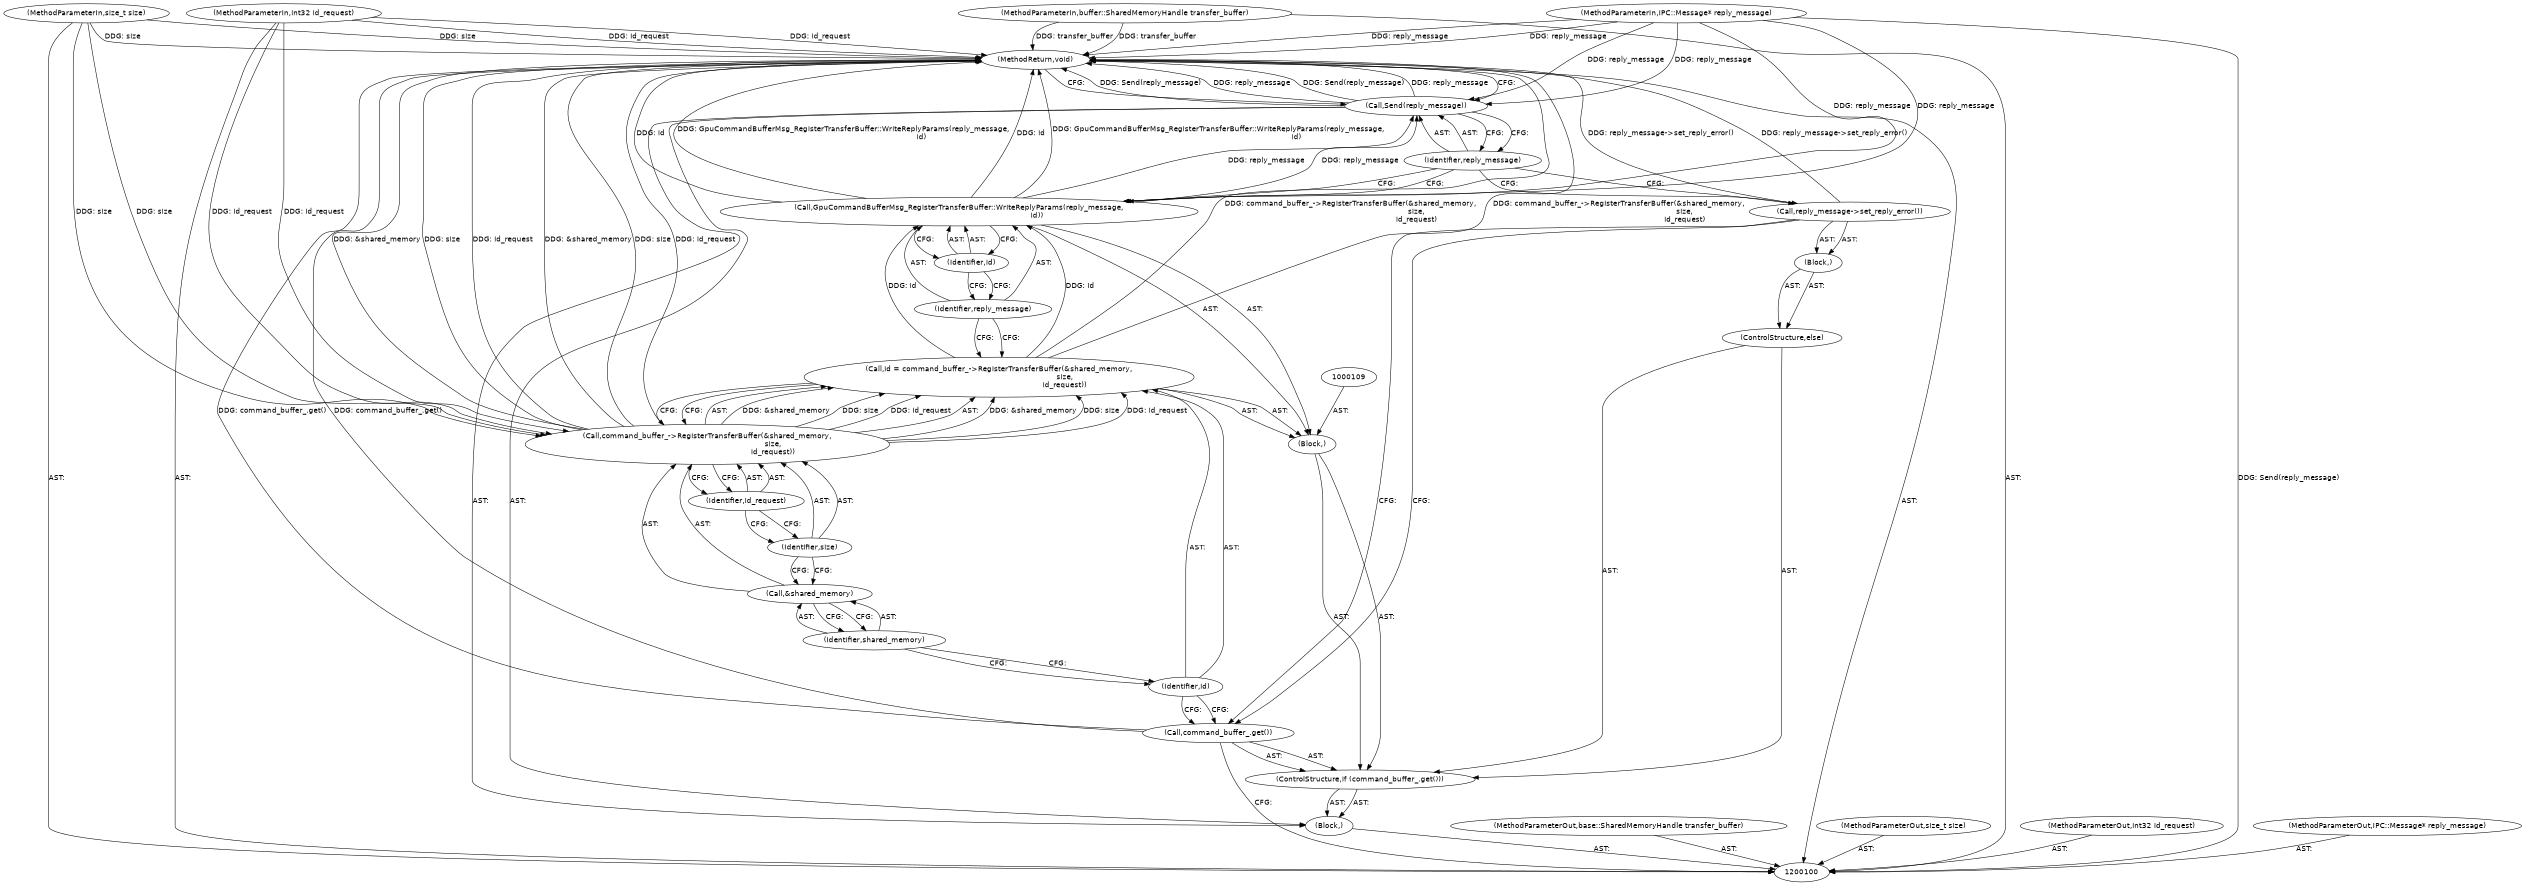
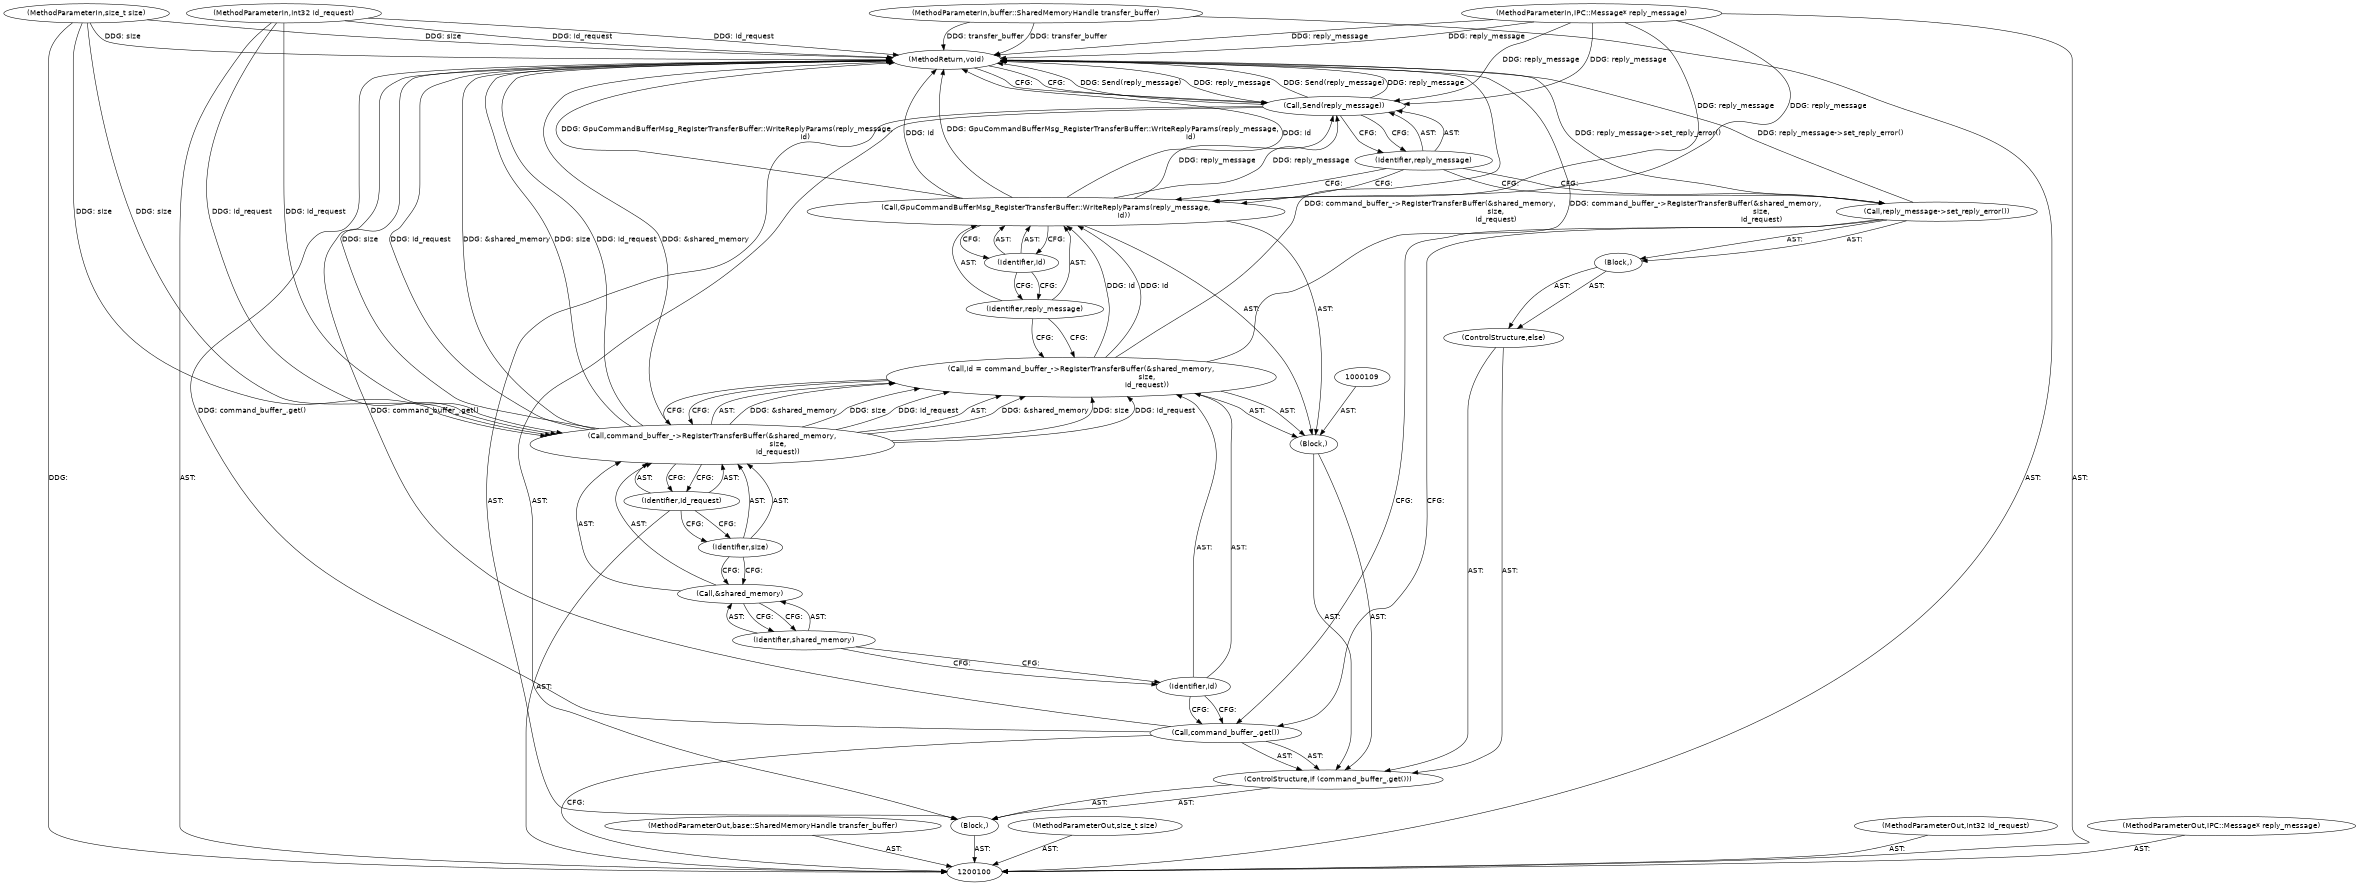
edge "(MethodReturn,void)" -> "1200100": now "(Identifier,id_request)" -> "1200100"
edge "(MethodParameterIn,size_t size)" -> "1200100": label "AST: " -> "DDG: "
edge "(MethodParameterIn,IPC::Message* reply_message)" -> "1200100": label "DDG: Send(reply_message)" -> "AST: "
